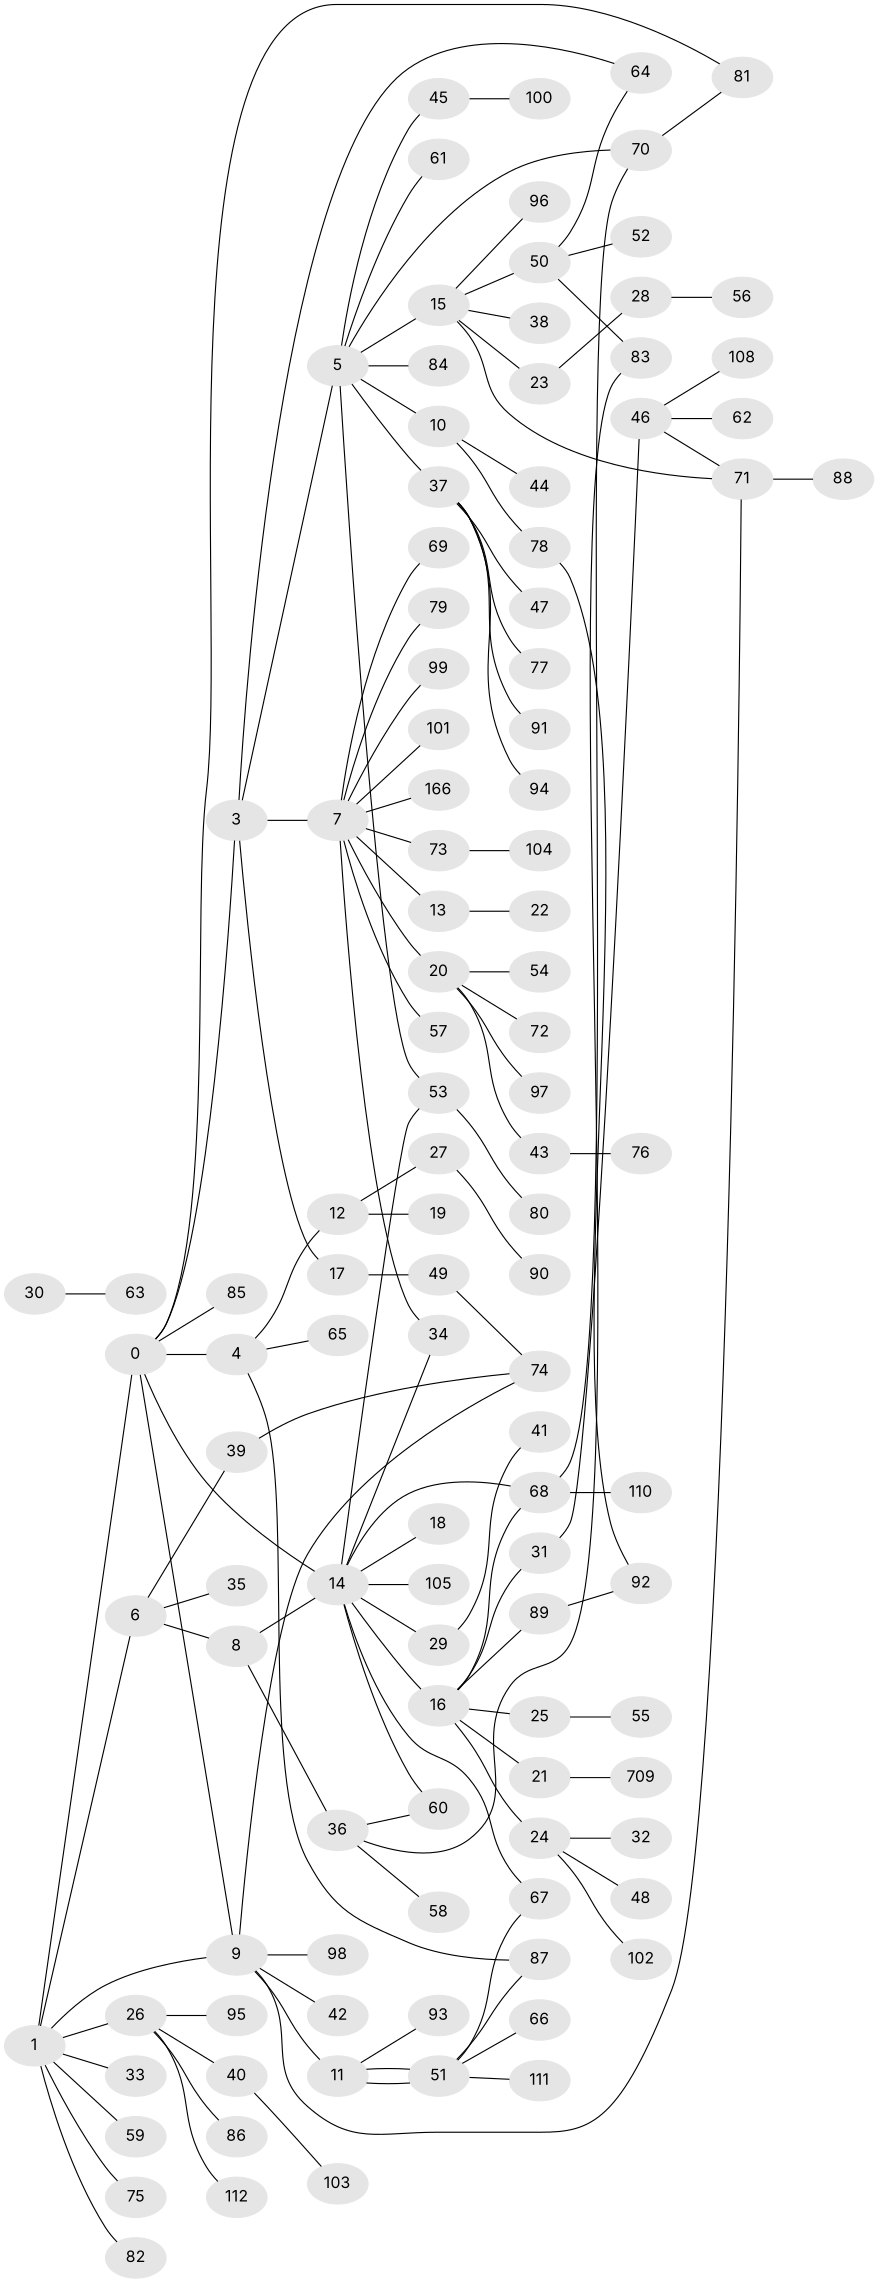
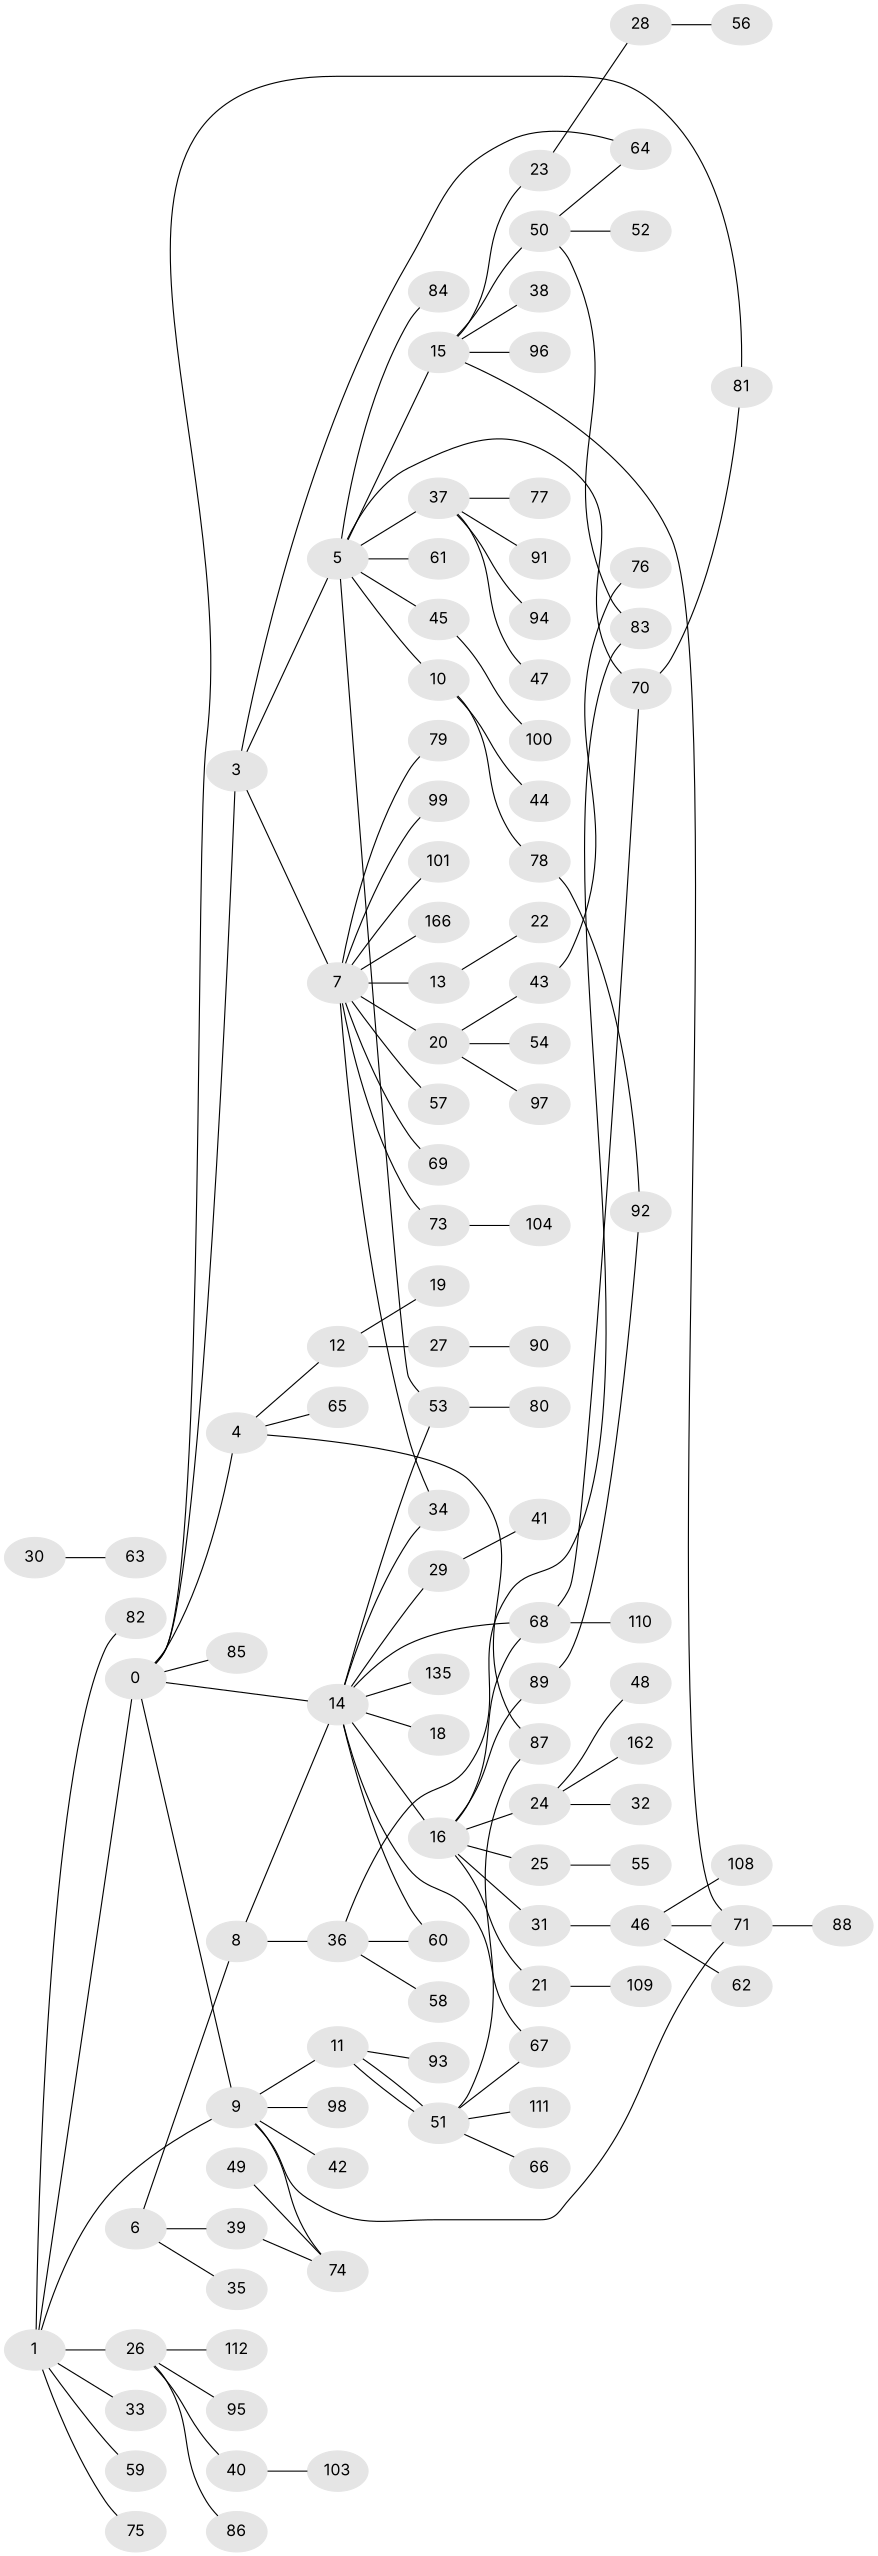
node "72": removed
node "17": removed
node "105": label "105" -> "135"
node "709": label "709" -> "109"
edge "6" -- "1": removed
node "102": label "102" -> "162"
